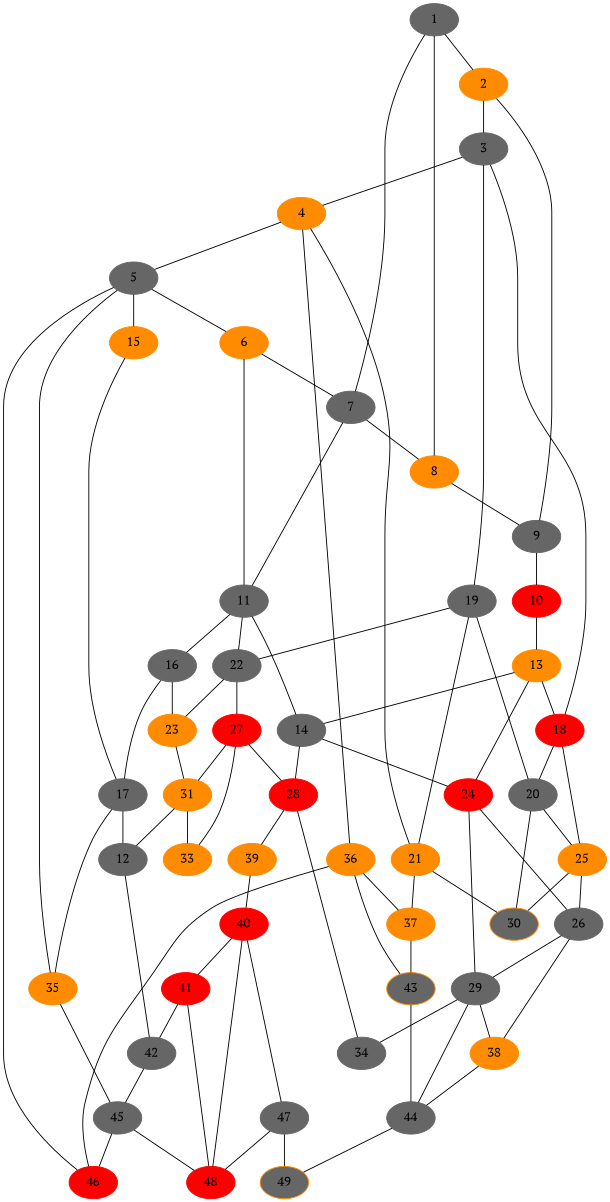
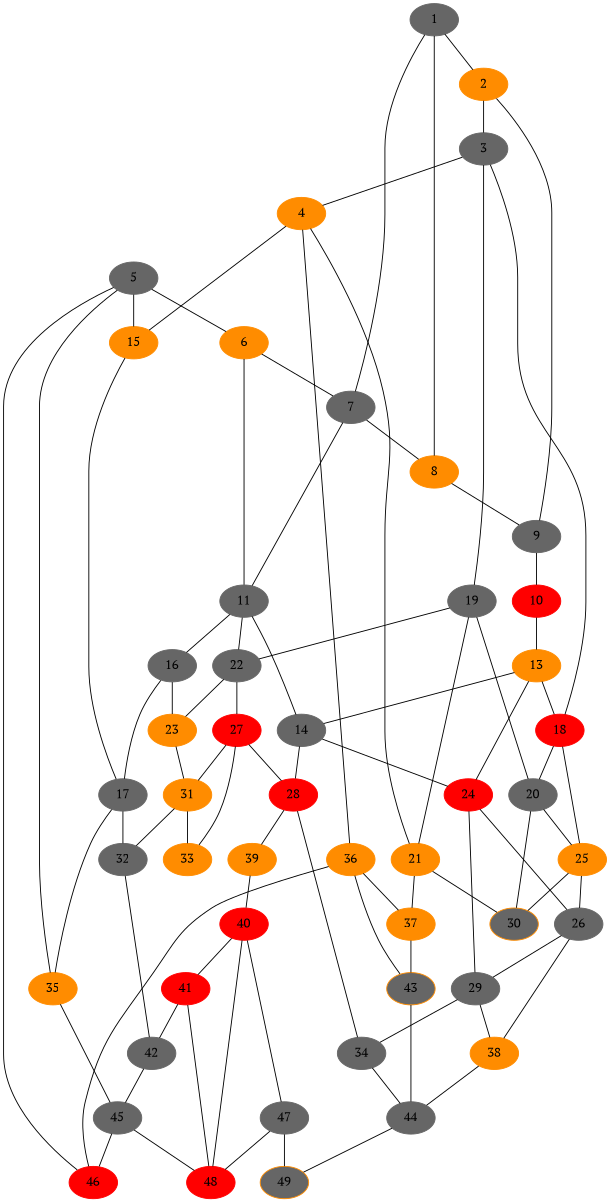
edge "4" -- "5": now "4" -- "15"
node "12": label "12" -> "32"
edge "29" -- "44": now "34" -- "44"
